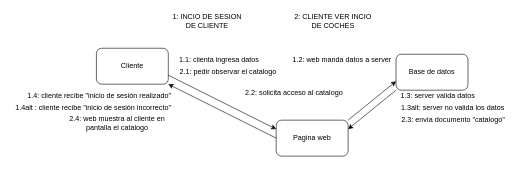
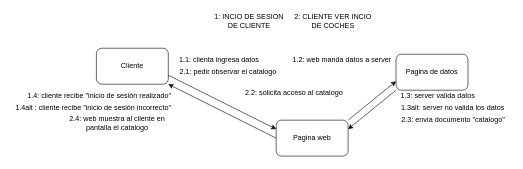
node "1: INCIO DE SESION DE CLIENTE": moved (207, 21) -> (249, 21)
node "Base de datos": label "Base de datos" -> "Pagina de datos"
